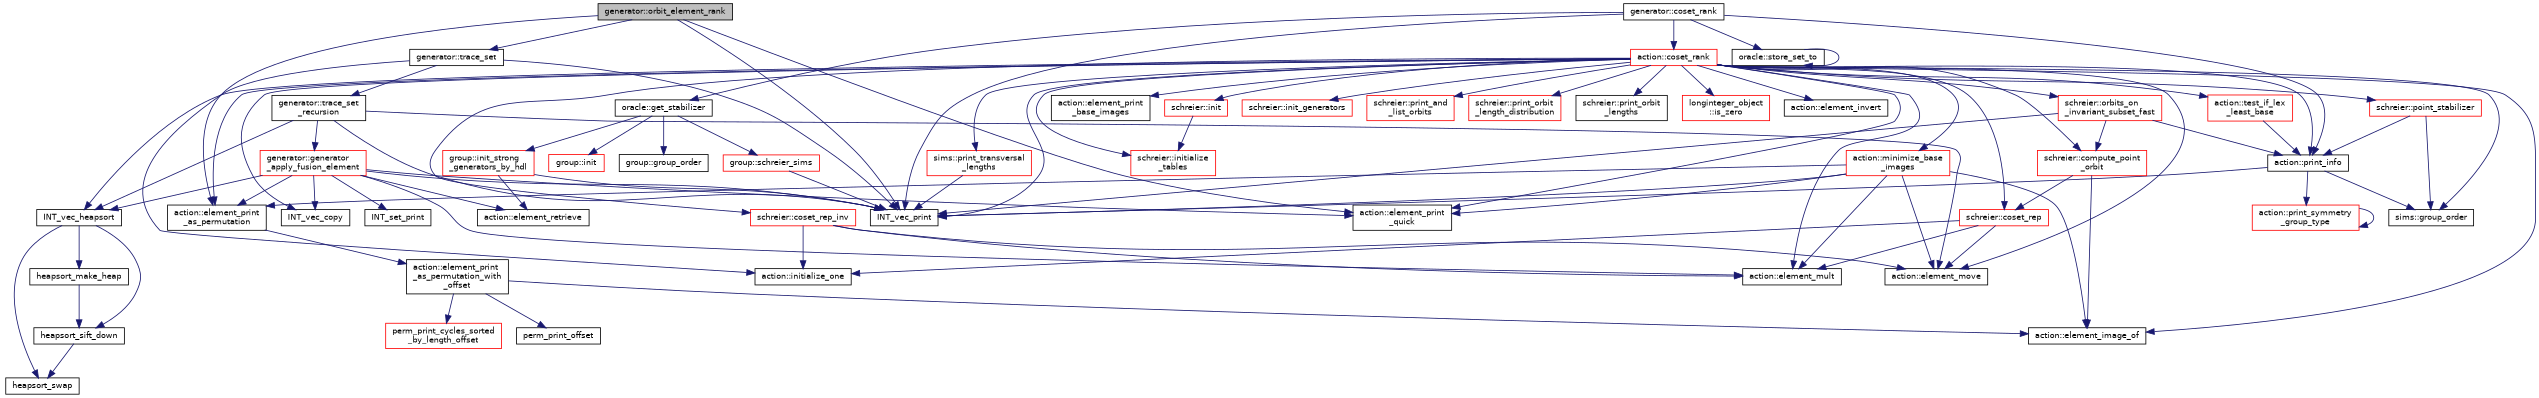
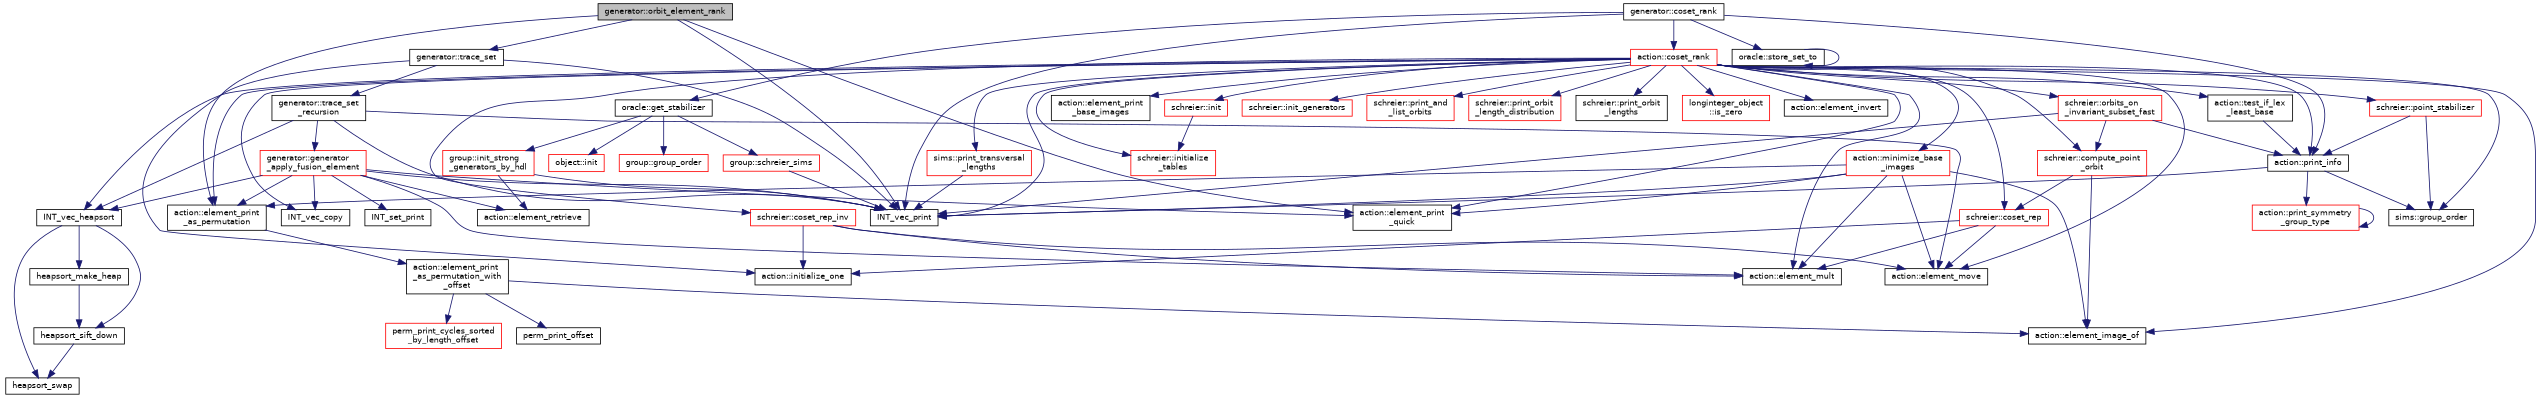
node "action::test_if_lex _least_base": color red -> black
node "group::init": label "group::init" -> "object::init"
node "group::group_order": color black -> red
